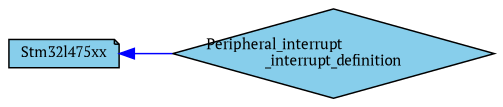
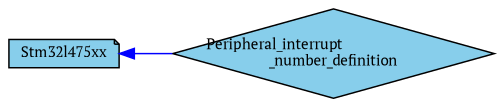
node "Peripheral_interrupt _interrupt_definition": label "Peripheral_interrupt _interrupt_definition" -> "Peripheral_interrupt _number_definition"
